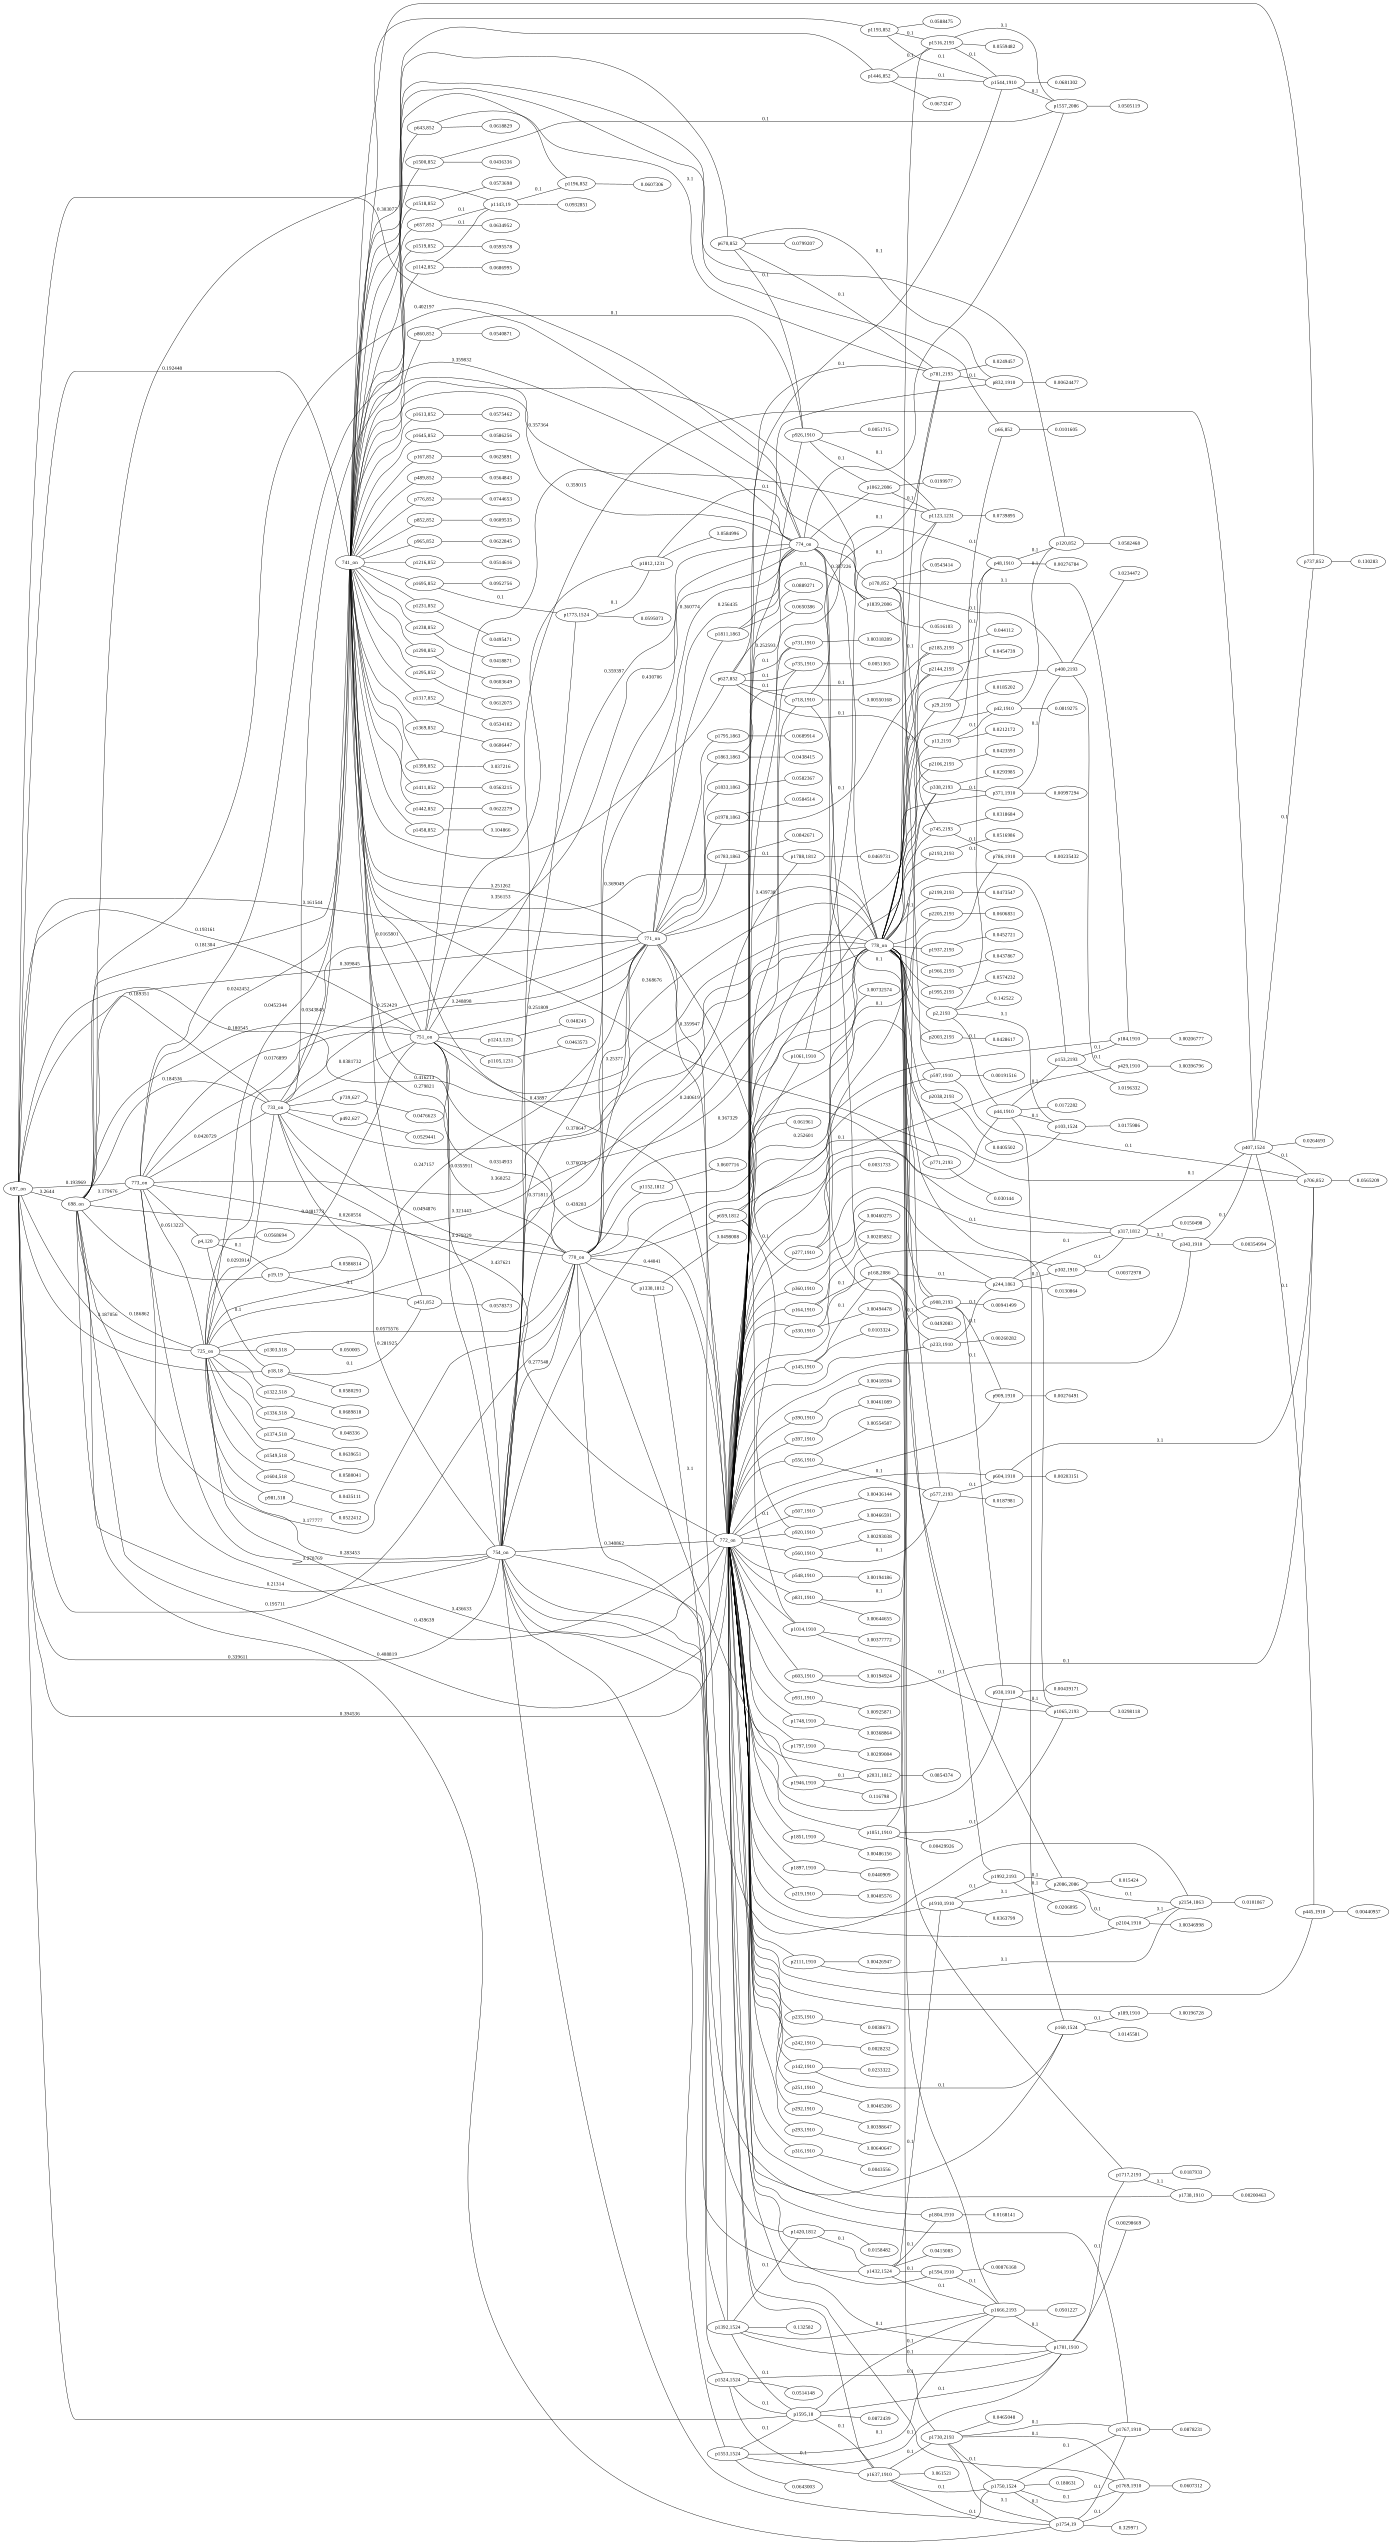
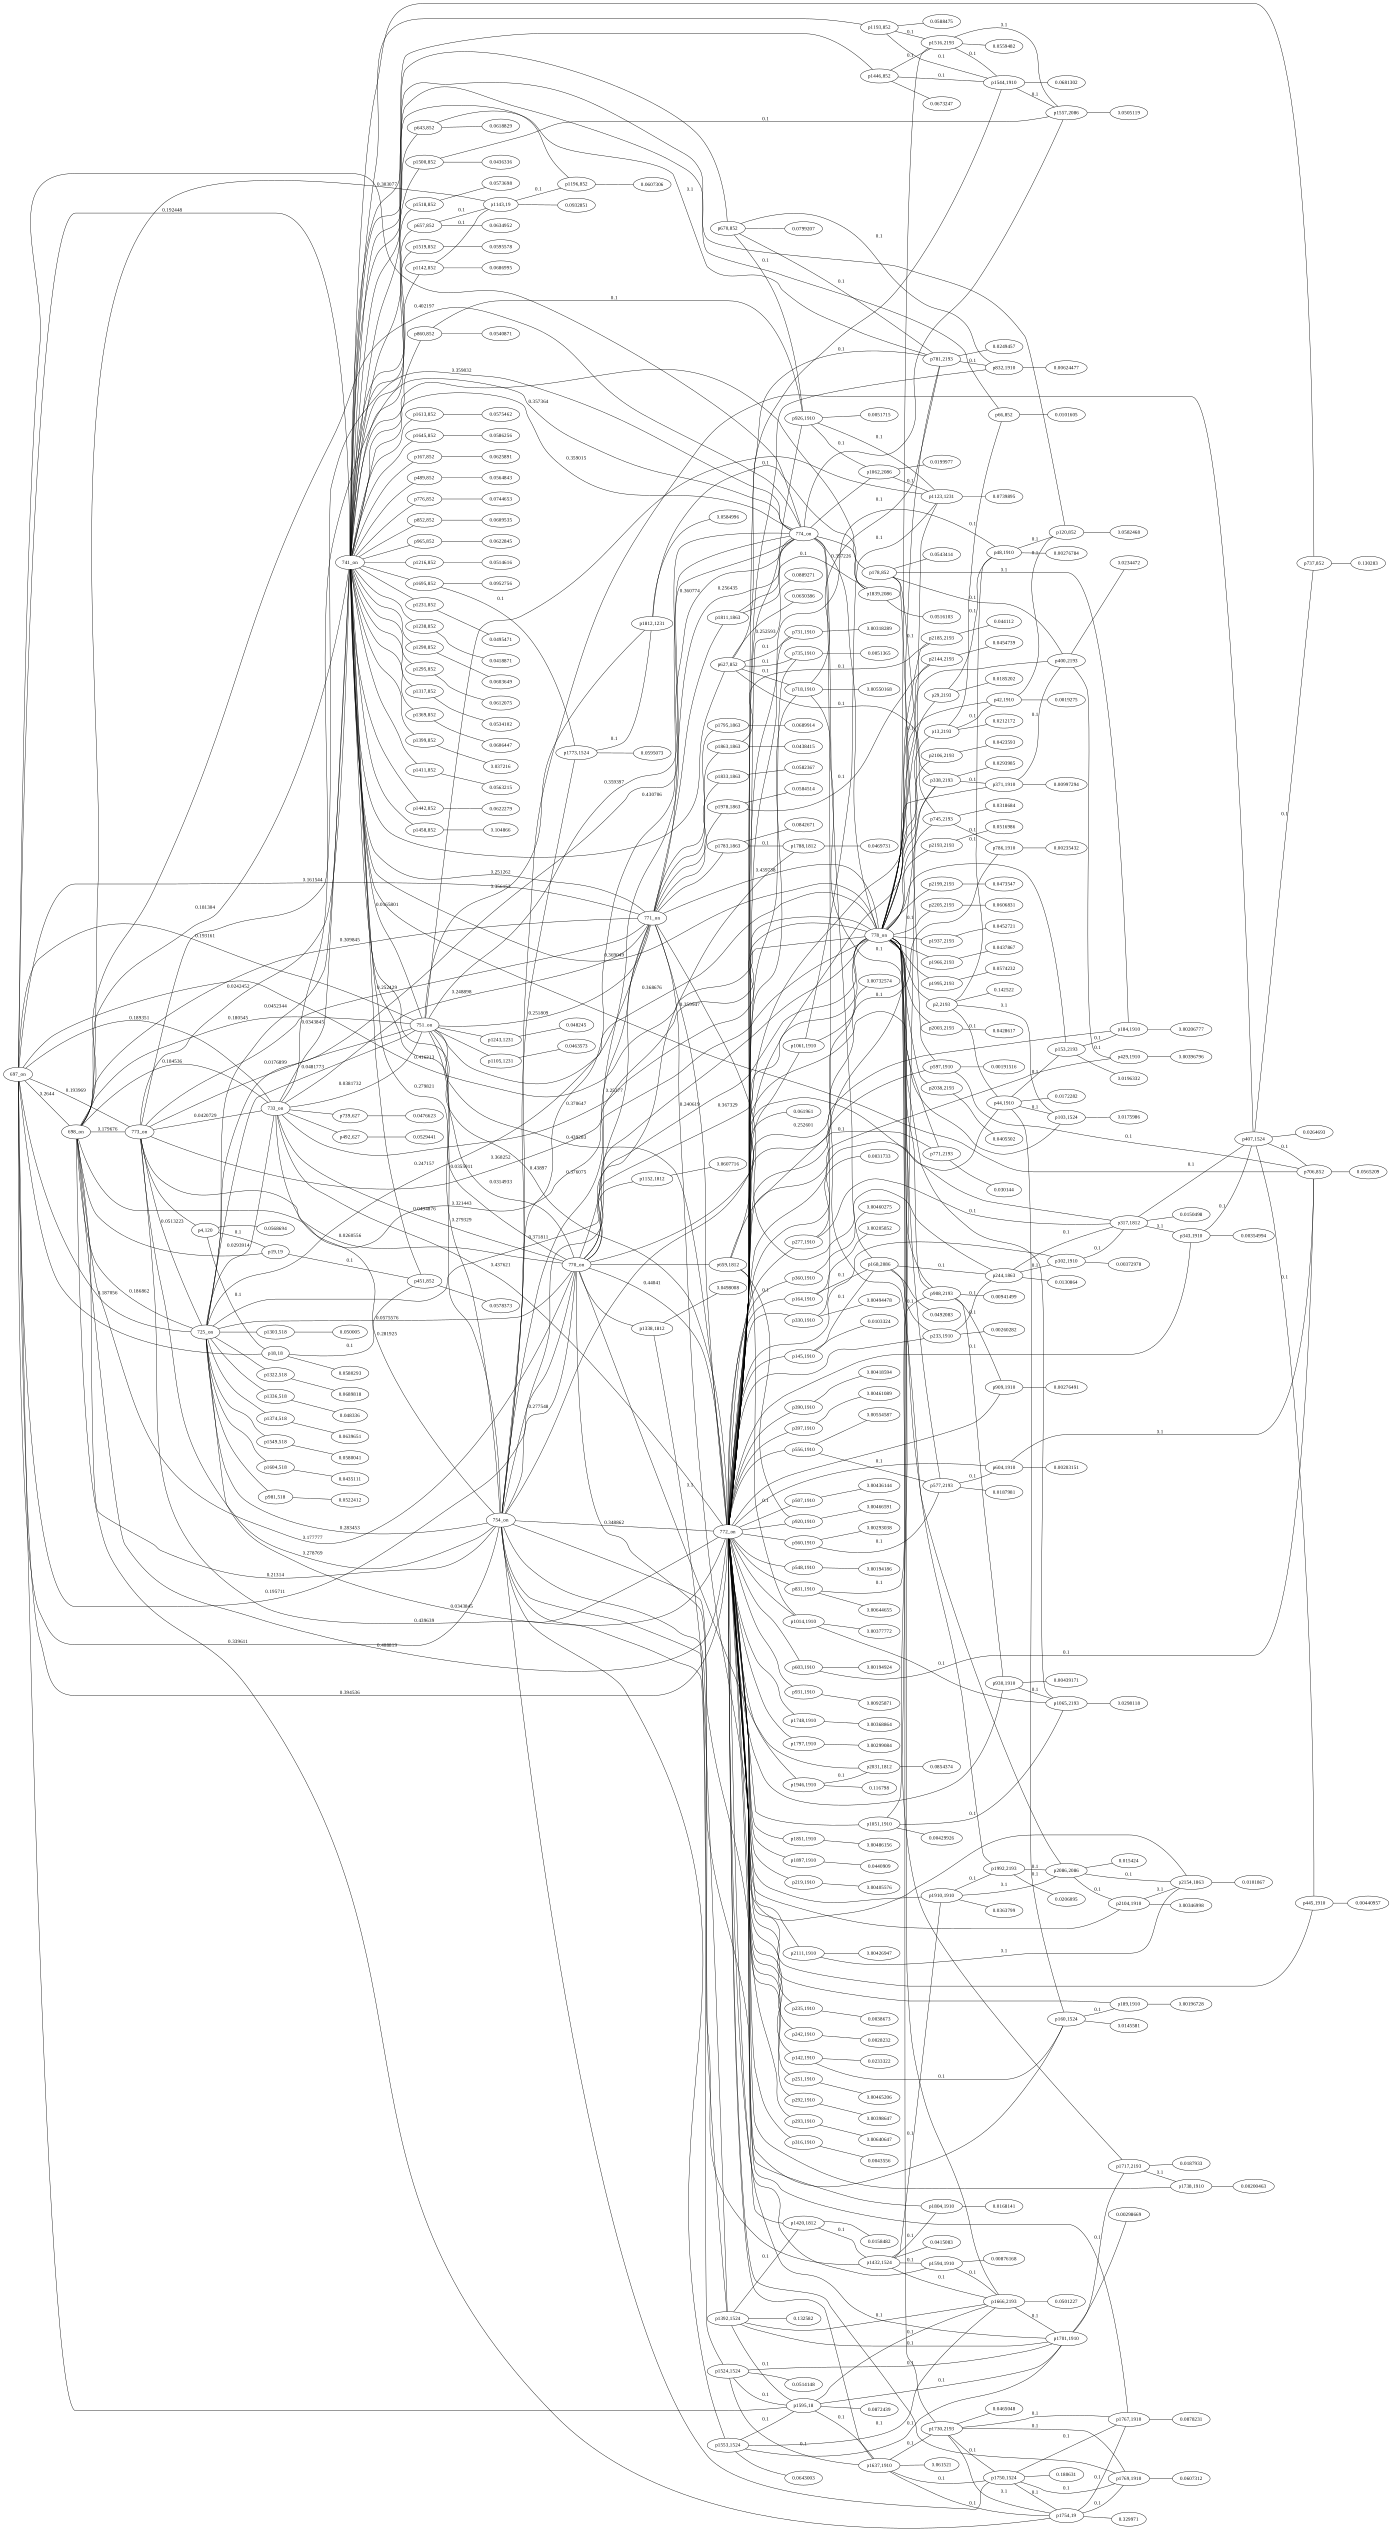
node "0.0586814": removed
edge "725_on" -- "772_on": label "0.436633" -> "0.0343845"
